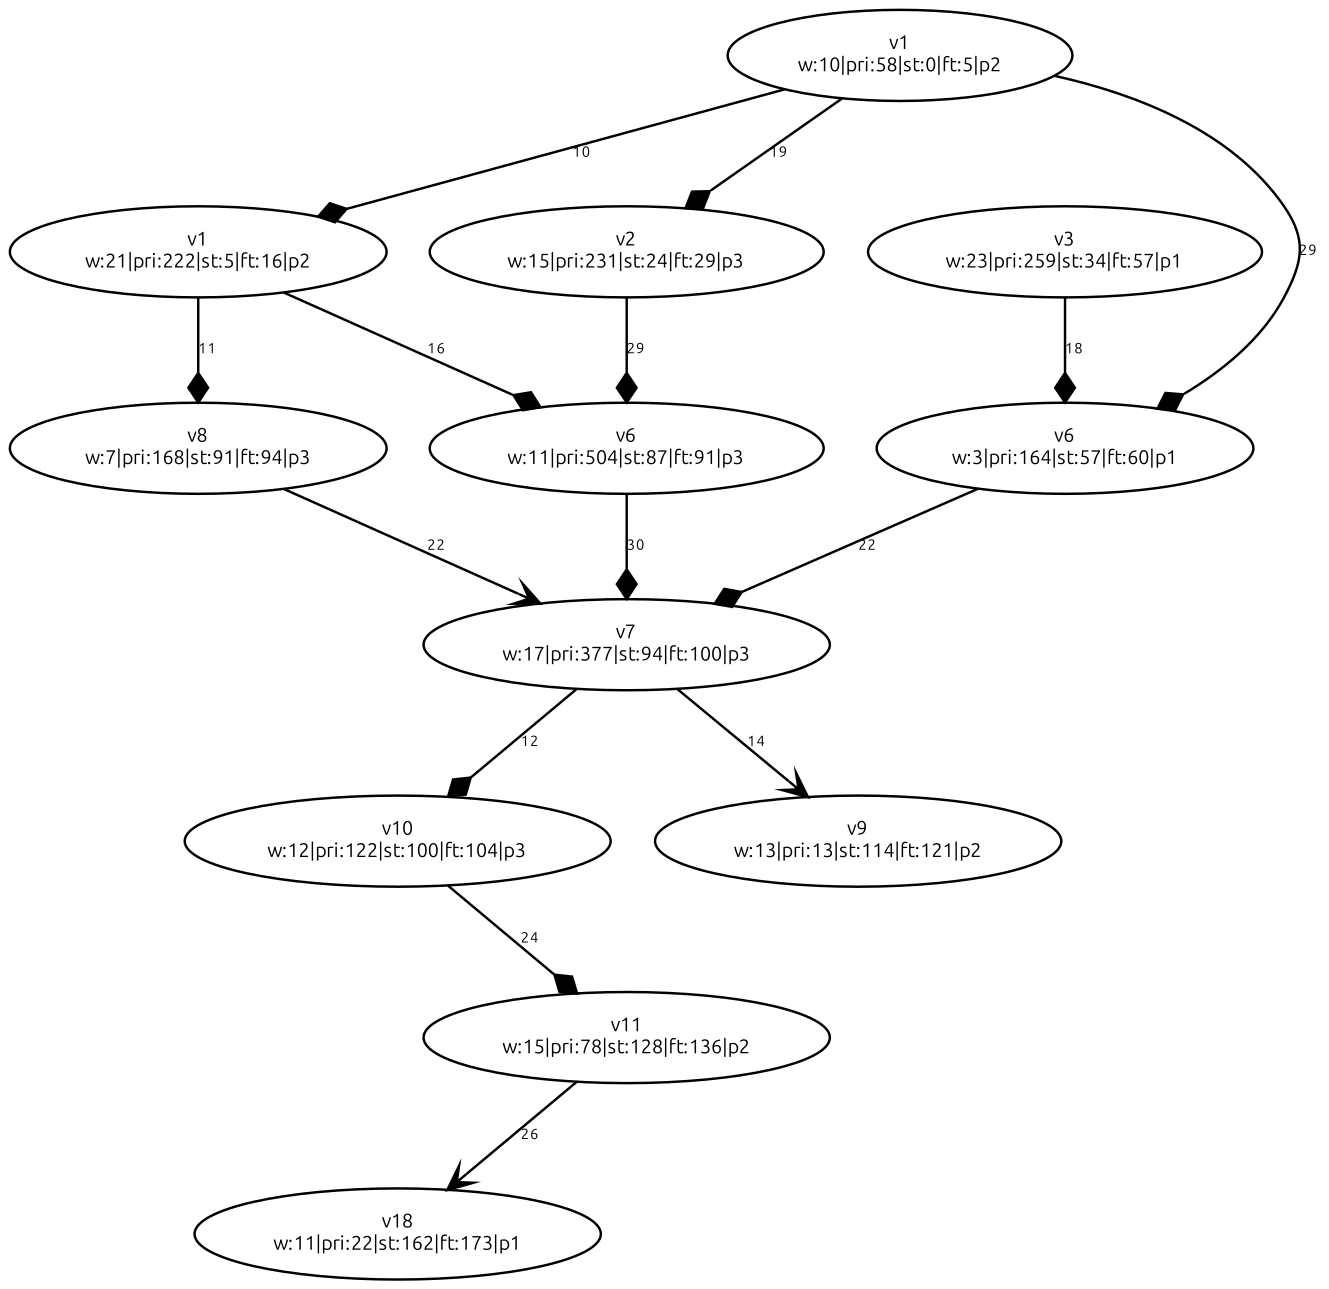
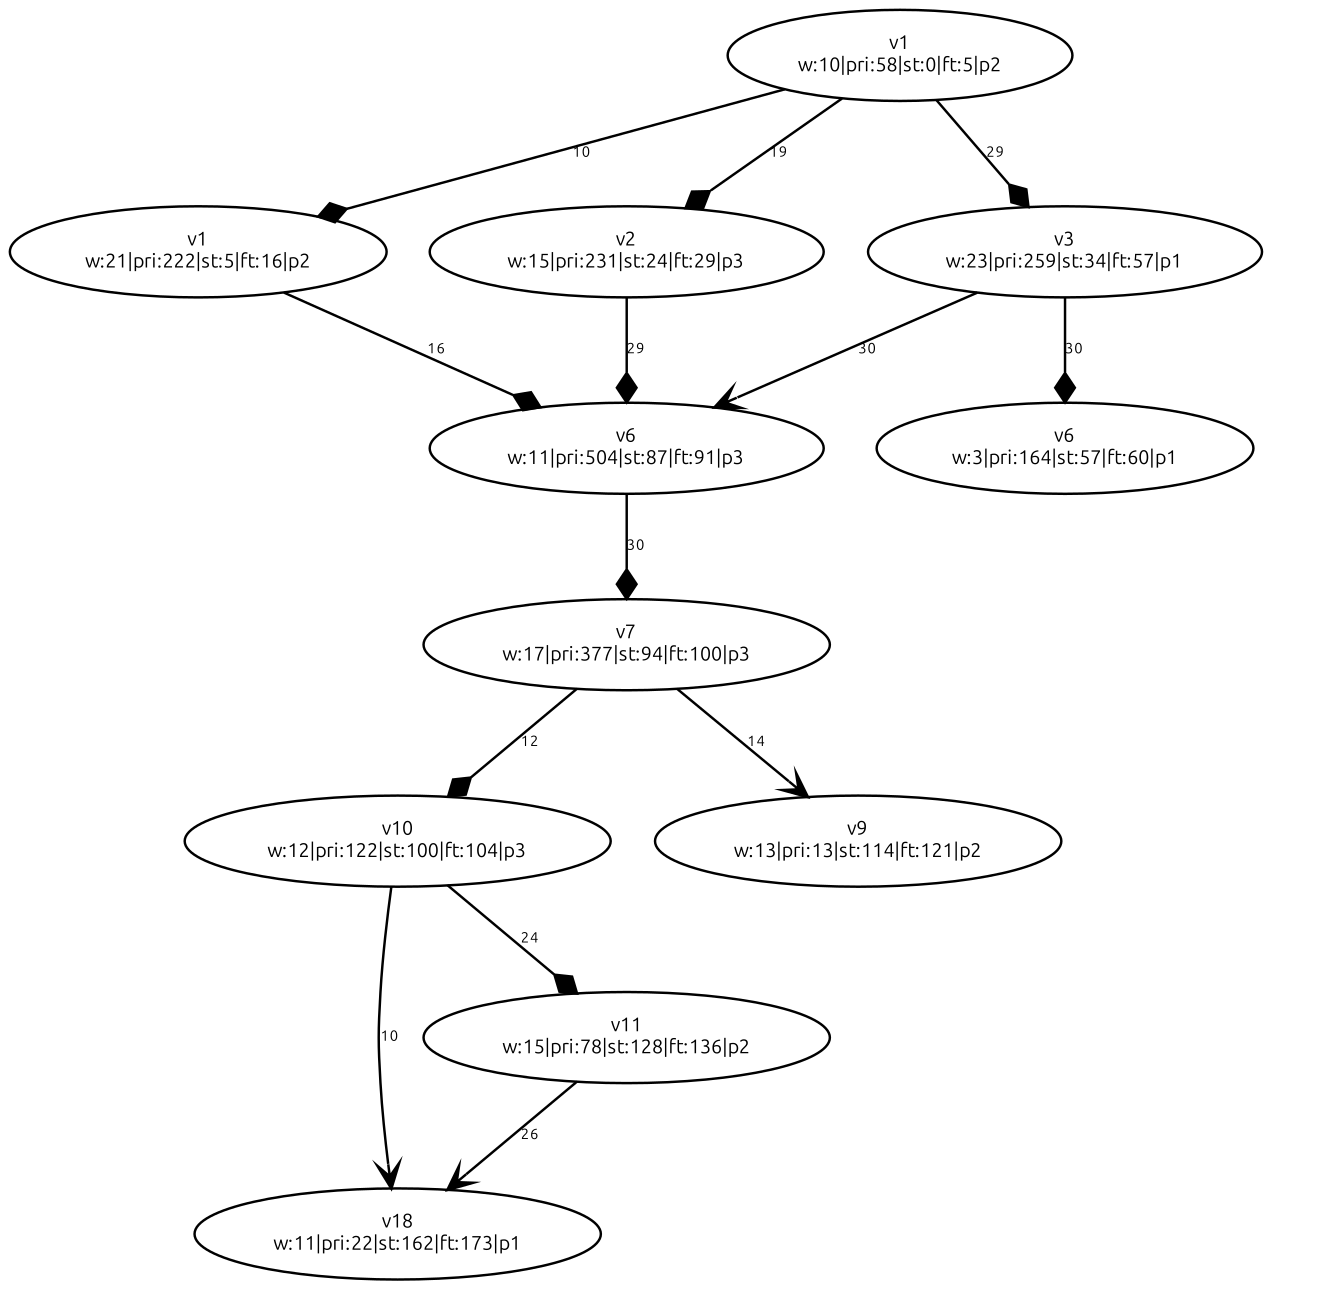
edge "v1 w:10|pri:58|st:0|ft:5|p2" -> "v6 w:3|pri:164|st:57|ft:60|p1": now "v1 w:10|pri:58|st:0|ft:5|p2" -> "v3 w:23|pri:259|st:34|ft:57|p1"
edge "v3 w:23|pri:259|st:34|ft:57|p1" -> "v6 w:11|pri:504|st:87|ft:91|p3": added, label "30"
edge "v3 w:23|pri:259|st:34|ft:57|p1" -> "v6 w:3|pri:164|st:57|ft:60|p1": label "18" -> "30"
node "v8 w:7|pri:168|st:91|ft:94|p3": removed
edge "v6 w:3|pri:164|st:57|ft:60|p1" -> "v7 w:17|pri:377|st:94|ft:100|p3": removed, label "22"
edge "v10 w:12|pri:122|st:100|ft:104|p3" -> "v18 w:11|pri:22|st:162|ft:173|p1": added, label "10"
